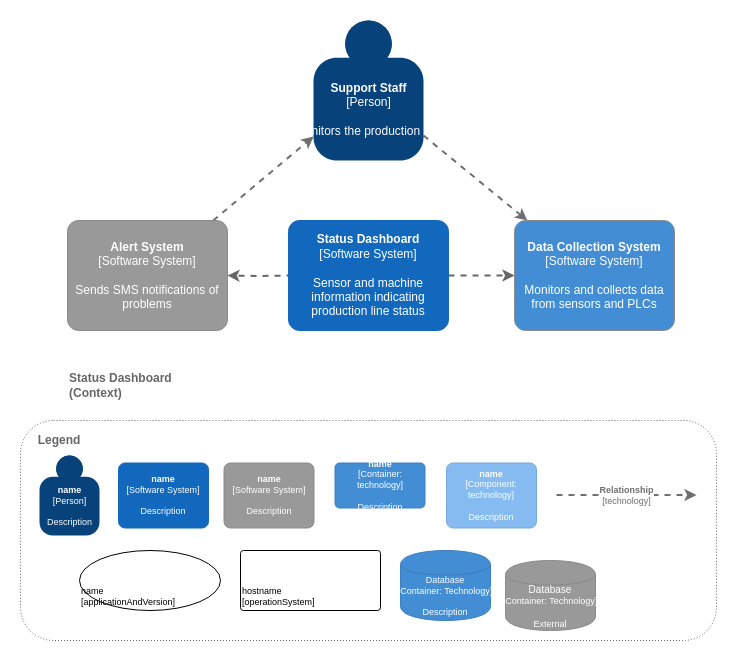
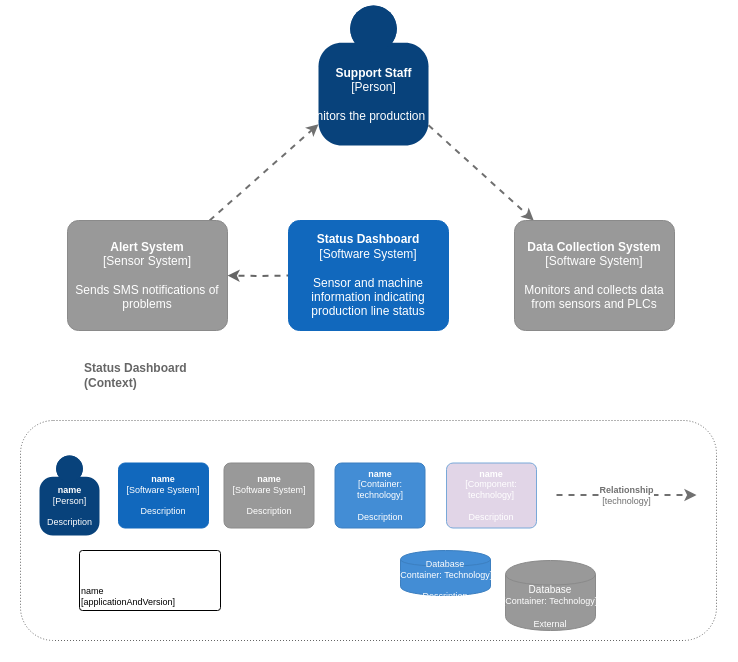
node "Support Staff [Person] Monitors the production line": moved (369, 91) -> (374, 76)
node "Alert System [Software System] Sends SMS notifications of problems": label "Alert System [Software System] Sends SMS notifications of problems" -> "Alert System [Sensor System] Sends SMS notifications of problems"
edge "Status Dashboard [Software System] Sensor and machine information indicating production line status" -> "Data Collection System [Software System] Monitors and collects data from sensors and PLCs": removed
node "Data Collection System [Software System] Monitors and collects data from sensors and PLCs": fillcolor #438dd5 -> #999999
node "Status Dashboard (Context)": moved (128, 386) -> (143, 376)
node "Legend": removed
node "name [Container: technology] Description": size 90x45 -> 90x65
node "name [Component: technology] Description": fillcolor #85bbf0 -> #e1d5e7
node "name [applicationAndVersion]": shape ellipse -> rounded rectangle
node "hostname [operationSystem]": removed
node "Database [Container: Technology] Description": size 90x70 -> 90x45
